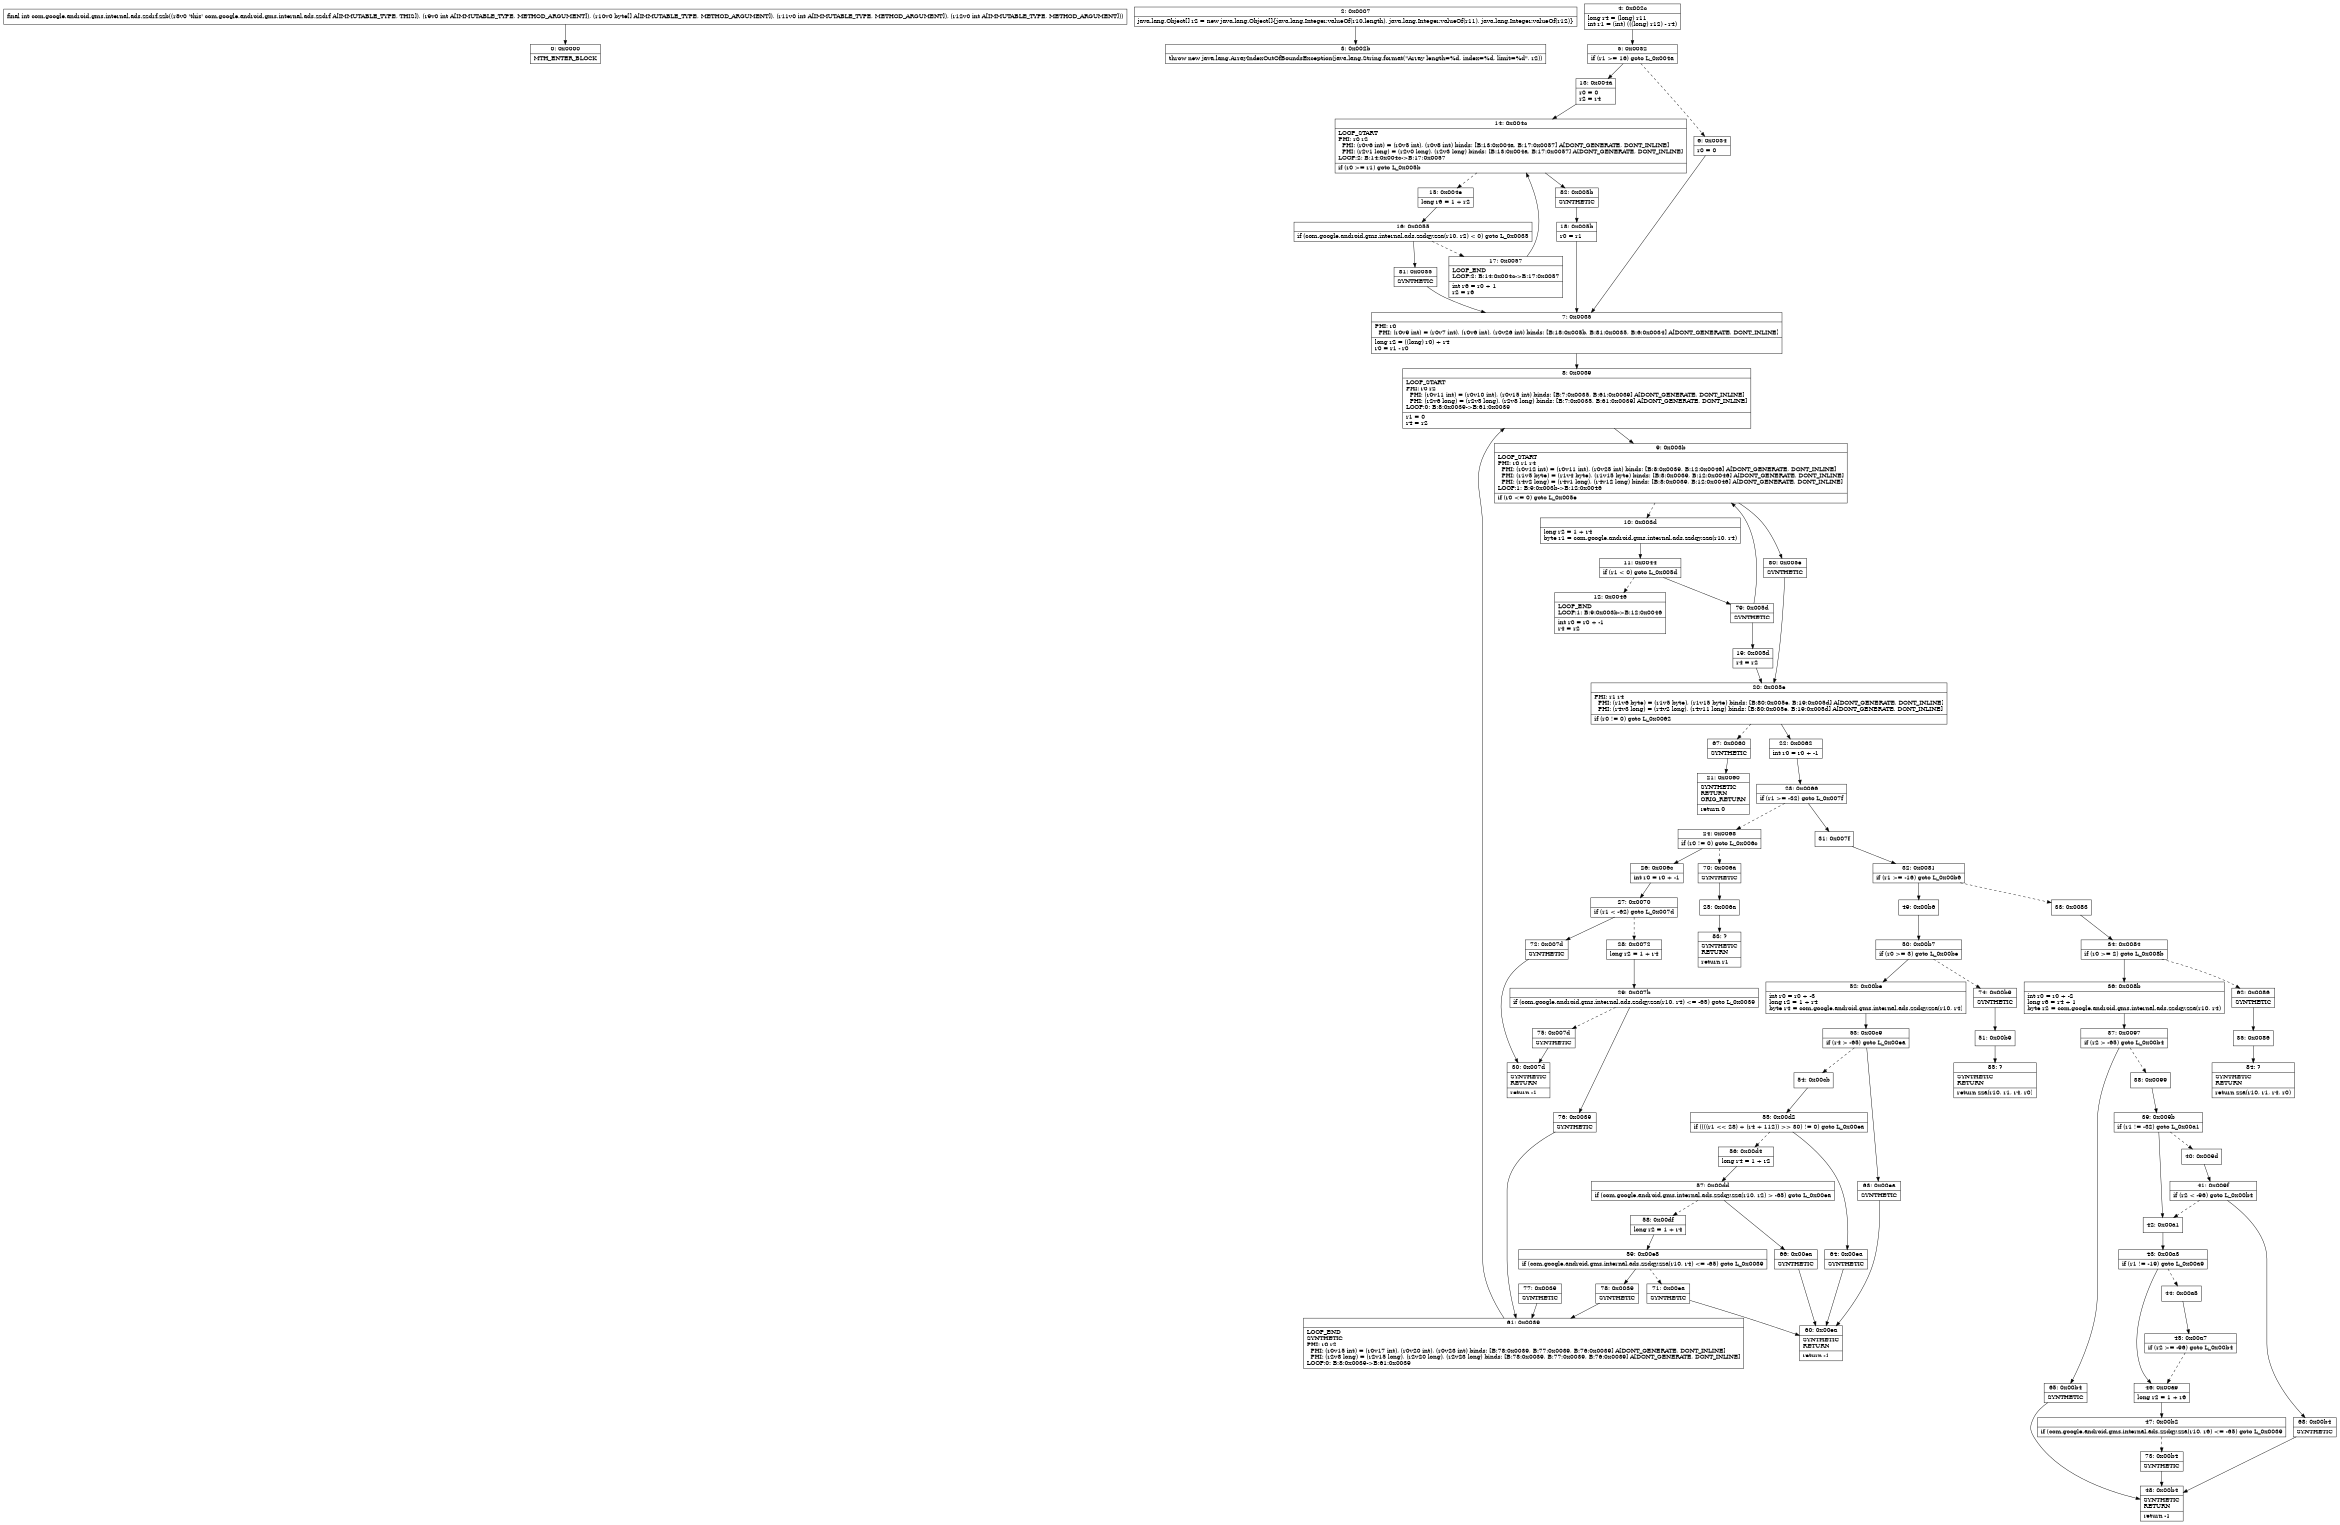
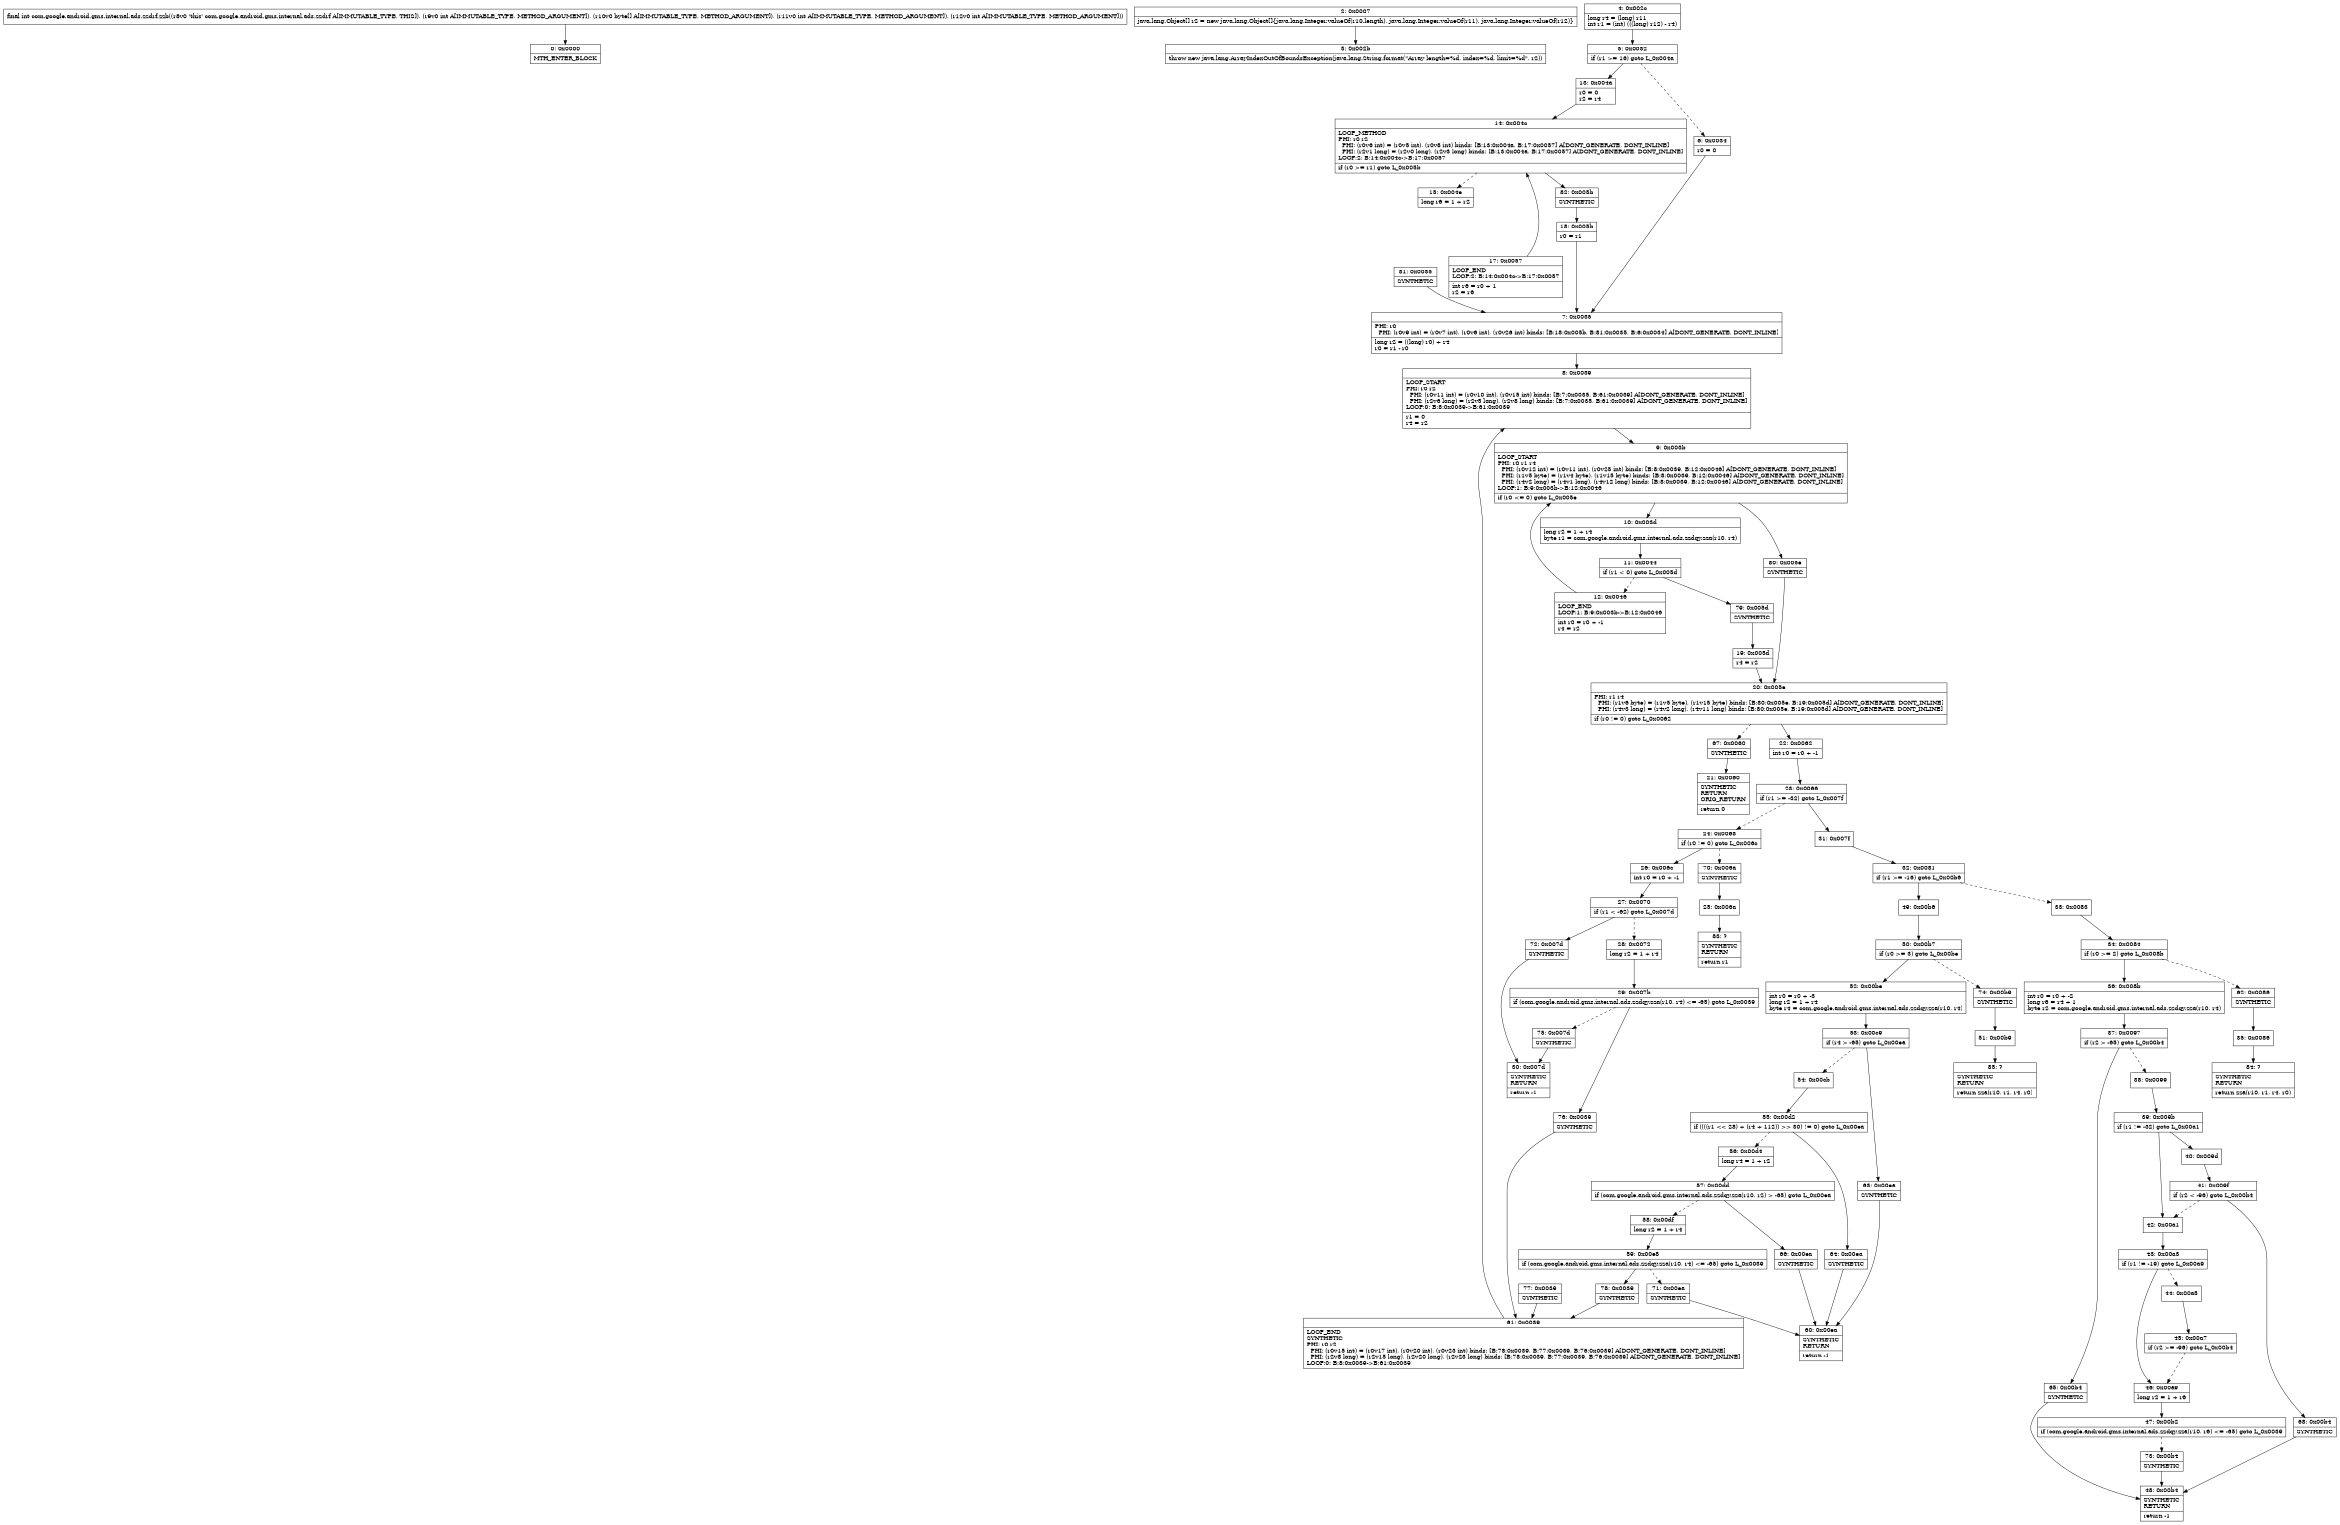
node "14: 0x004c": text "LOOP_START" -> "LOOP_METHOD"
node "16: 0x0055": removed
edge "9: 0x003b" -> "10: 0x003d": style dashed -> solid
edge "79: 0x005d" -> "9: 0x003b": now "12: 0x0046" -> "9: 0x003b"
edge "39: 0x009b" -> "40: 0x009d": style dashed -> solid
